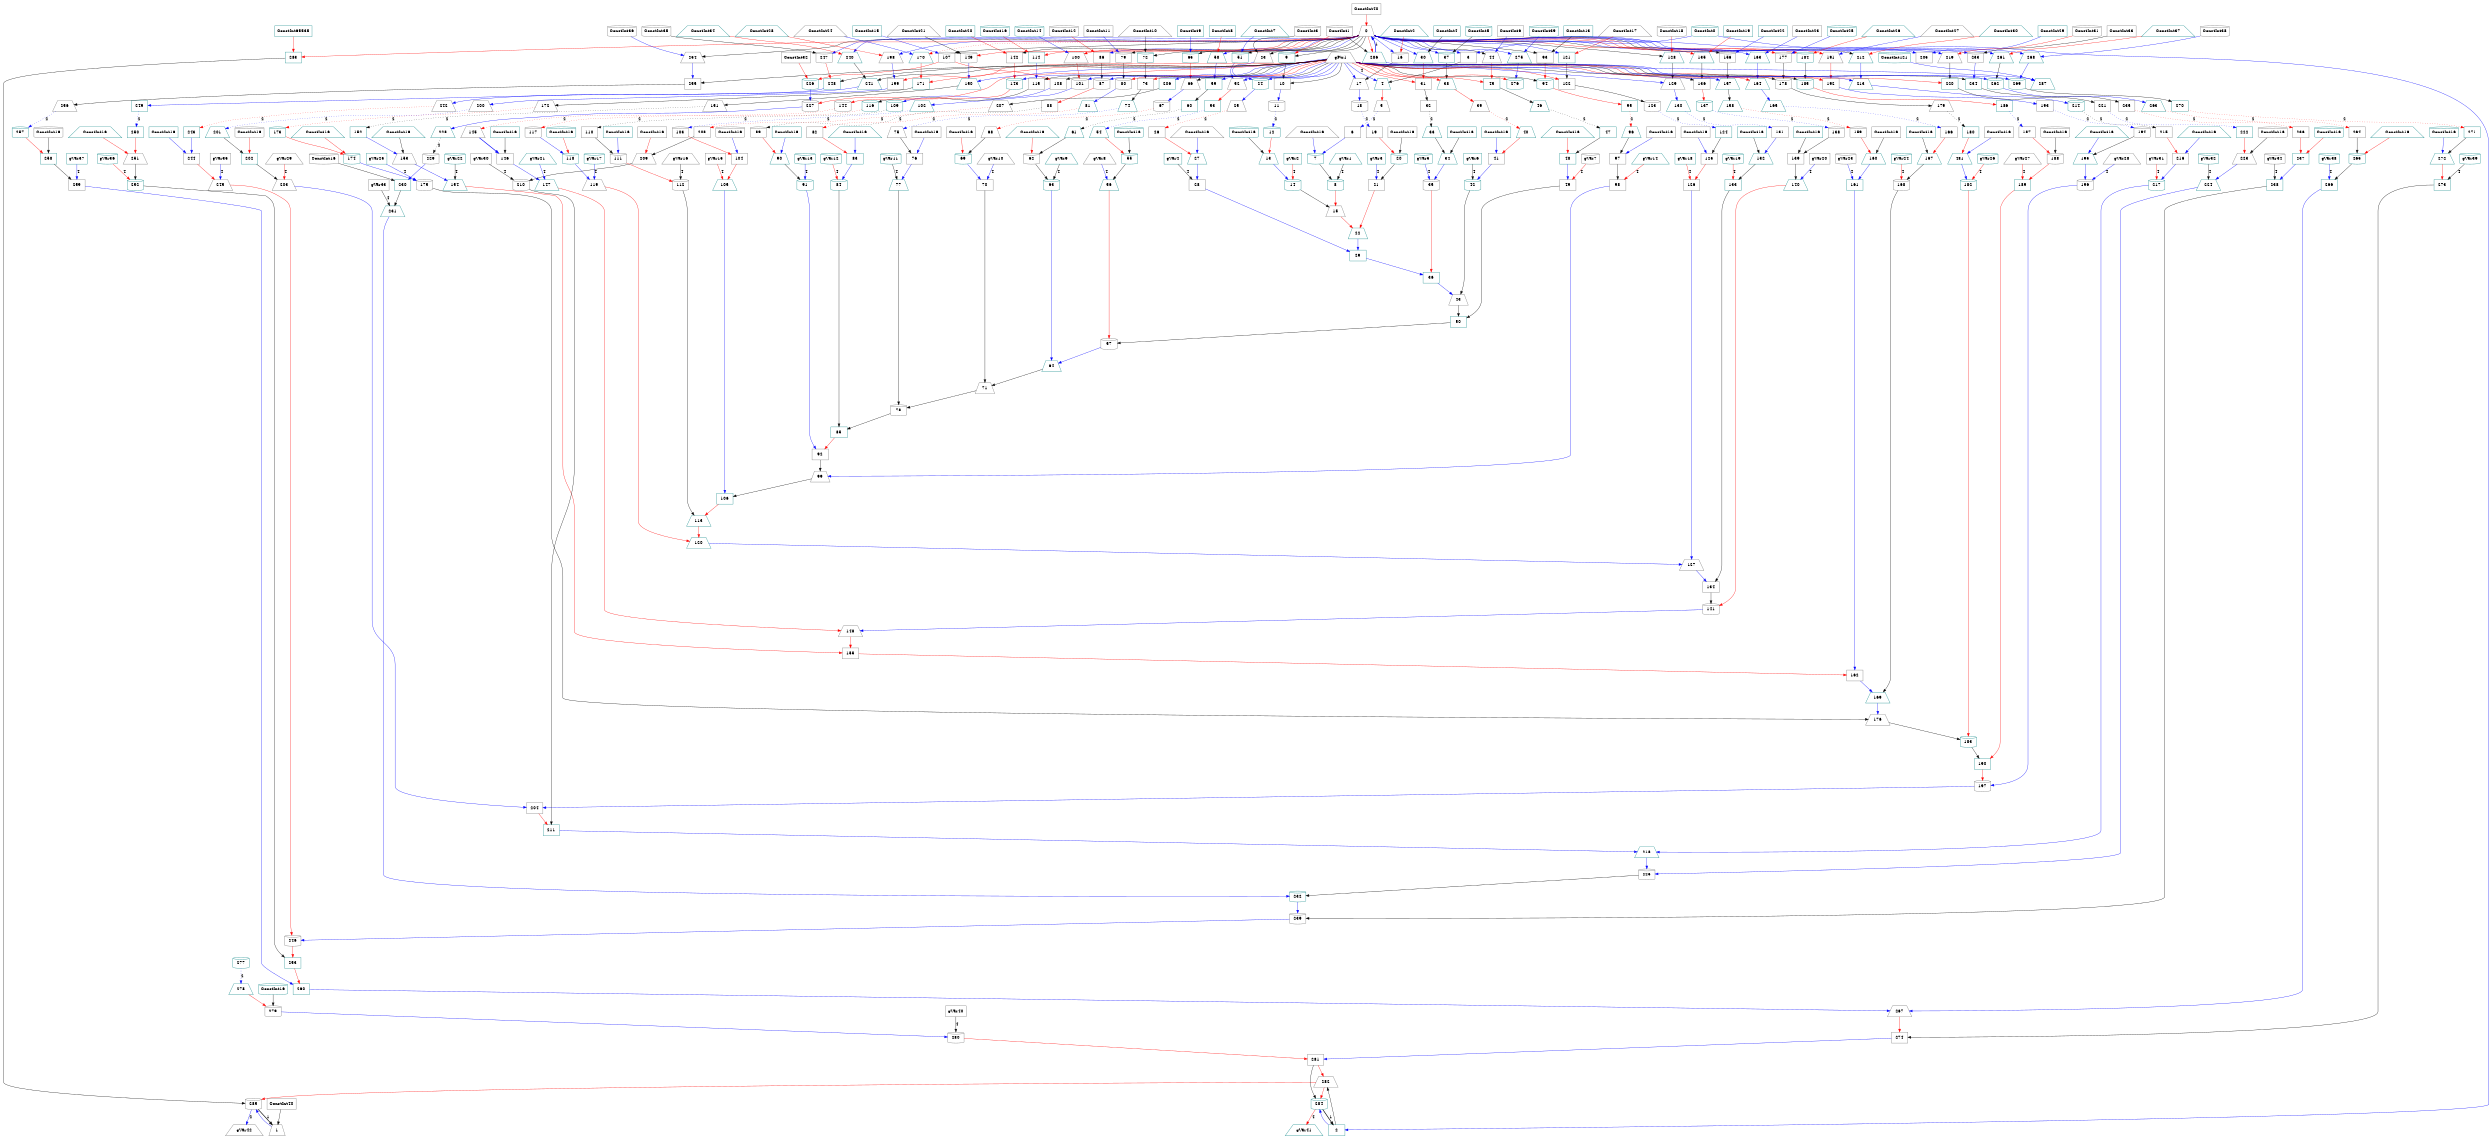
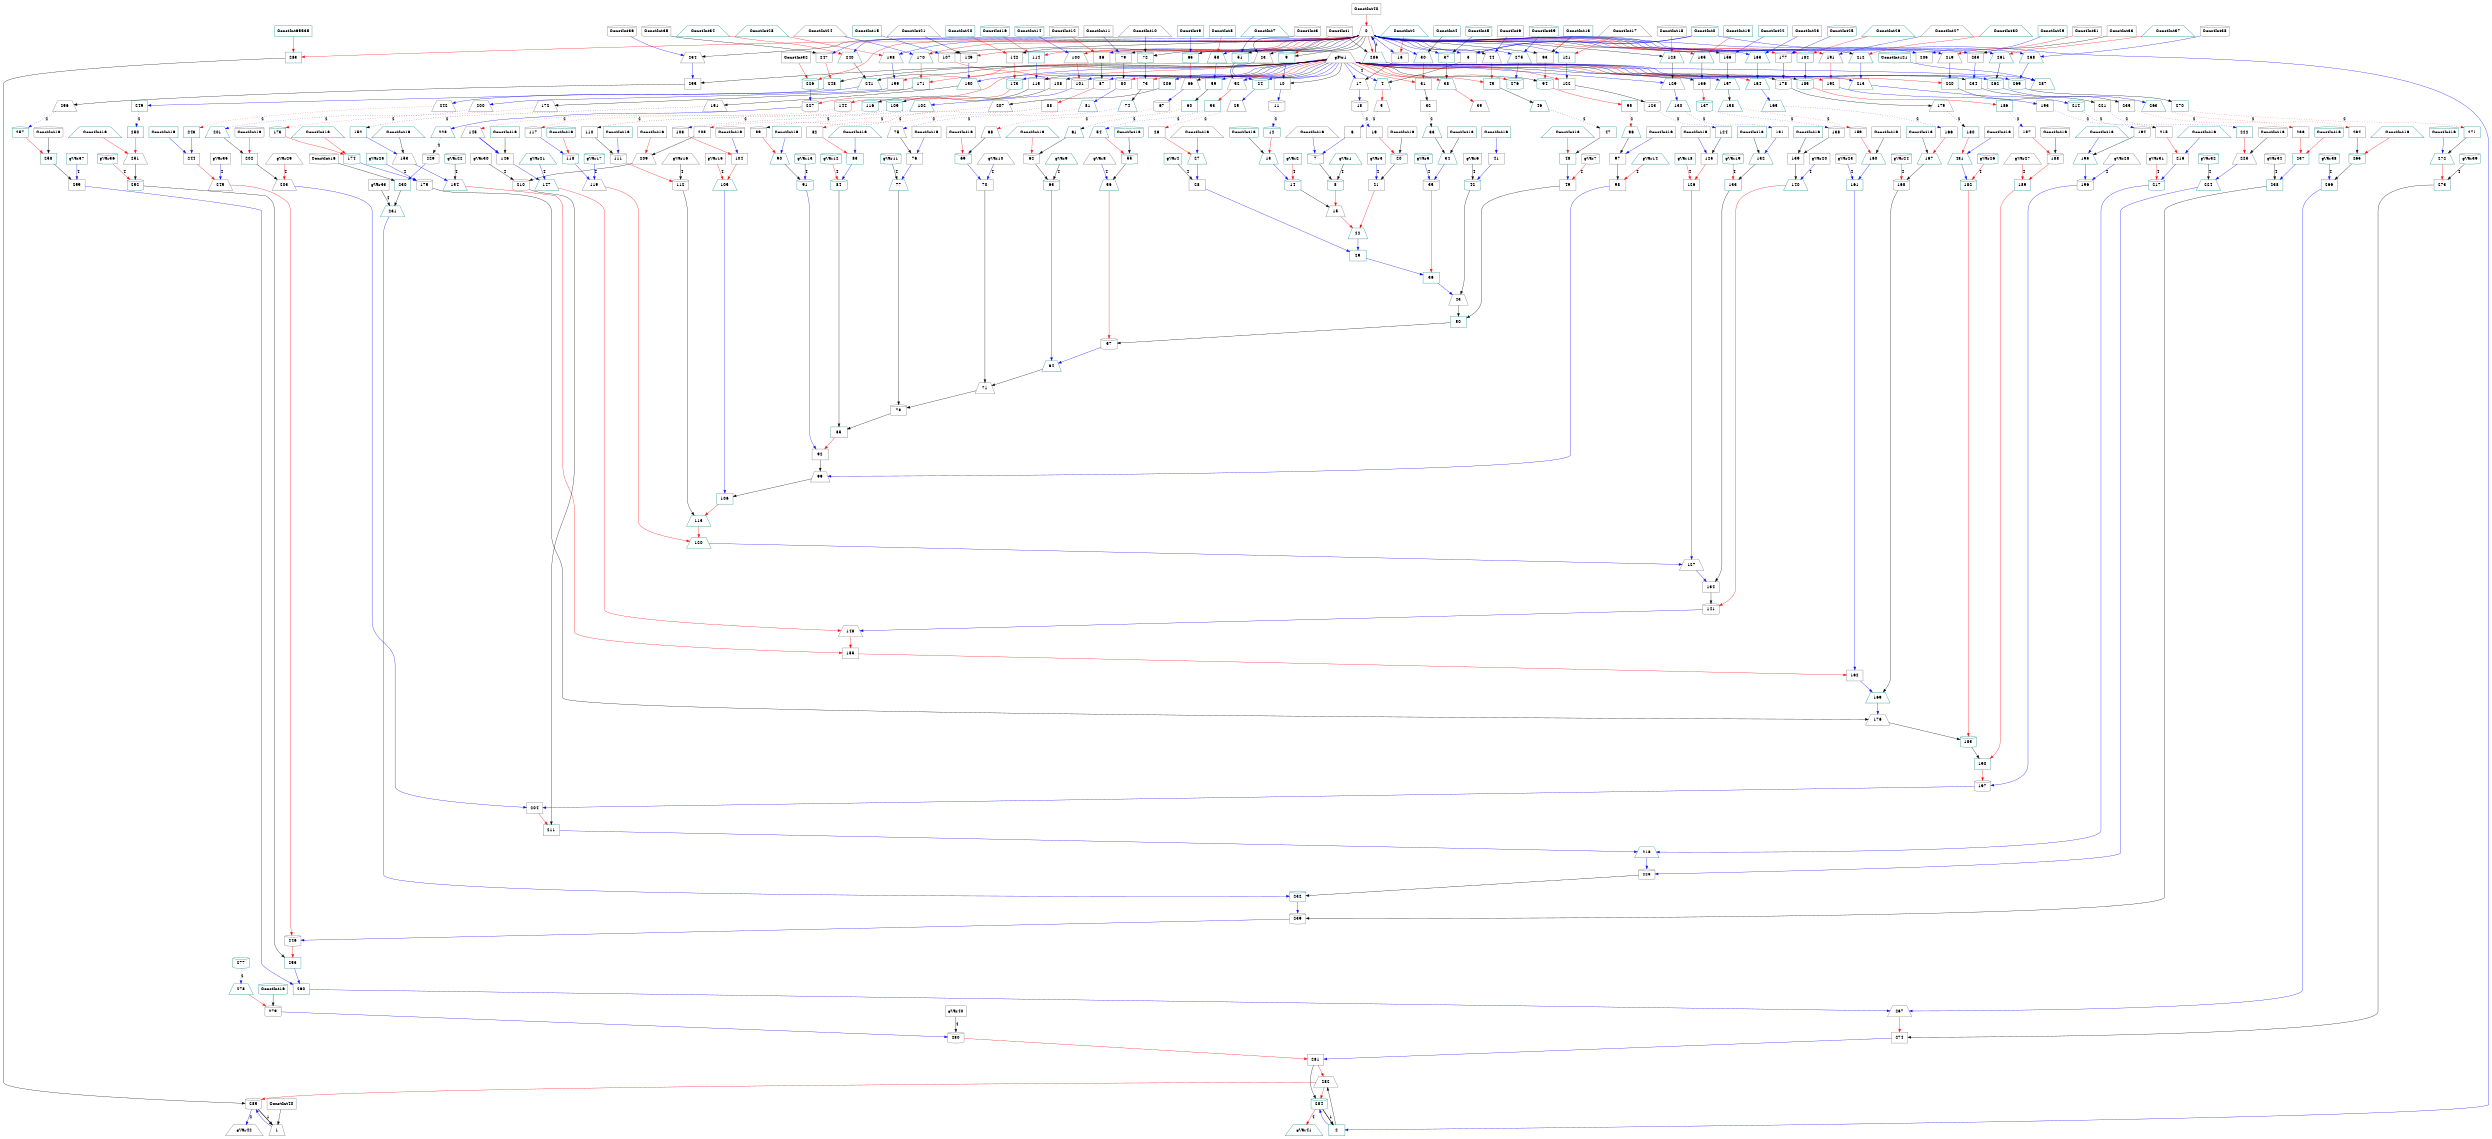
edge "0" -> "170": style dotted -> solid
edge "ConstInt0" -> "3": style solid -> bold
edge "107" -> "226": now "0" -> "226"
edge "108" -> "109": color blue -> black
node "40": removed
edge "253" -> "260": color red -> blue
